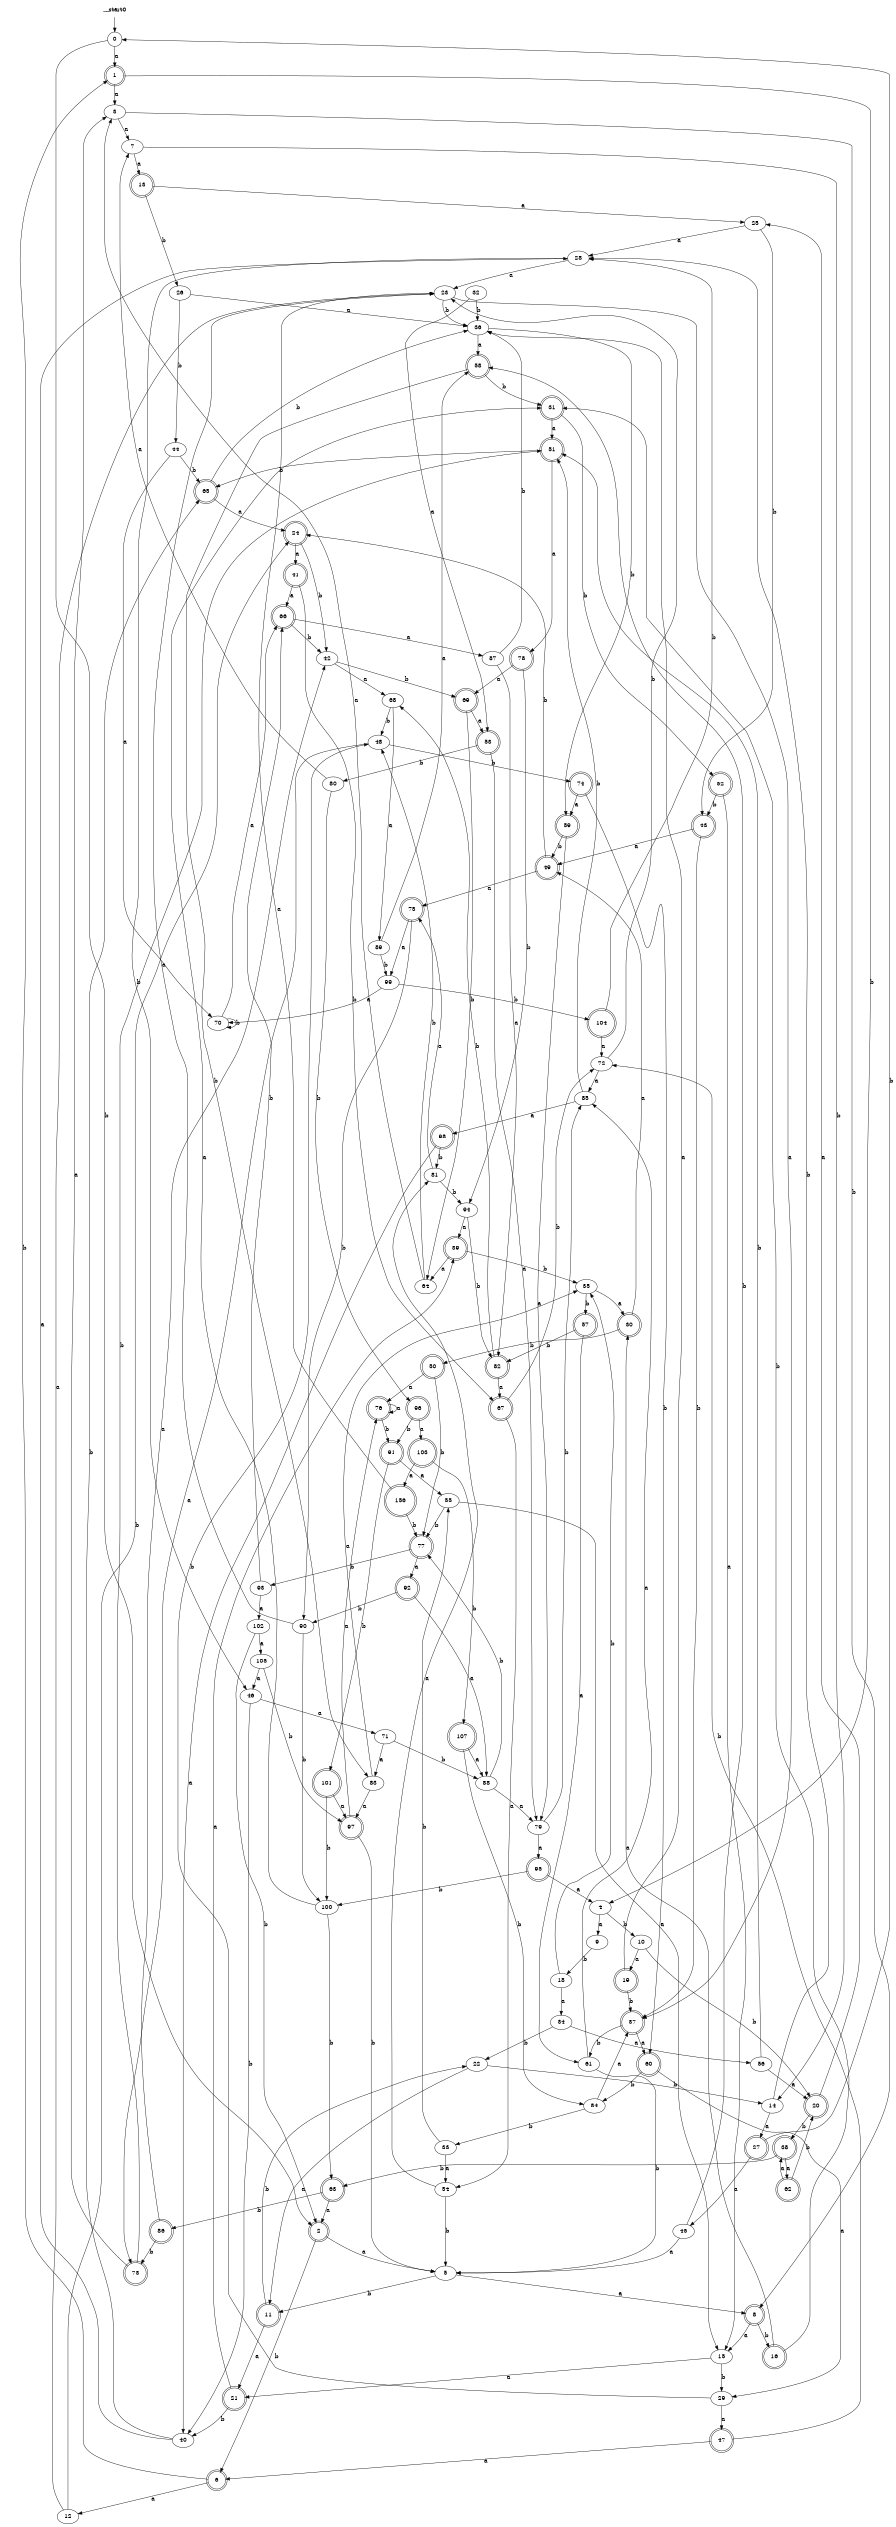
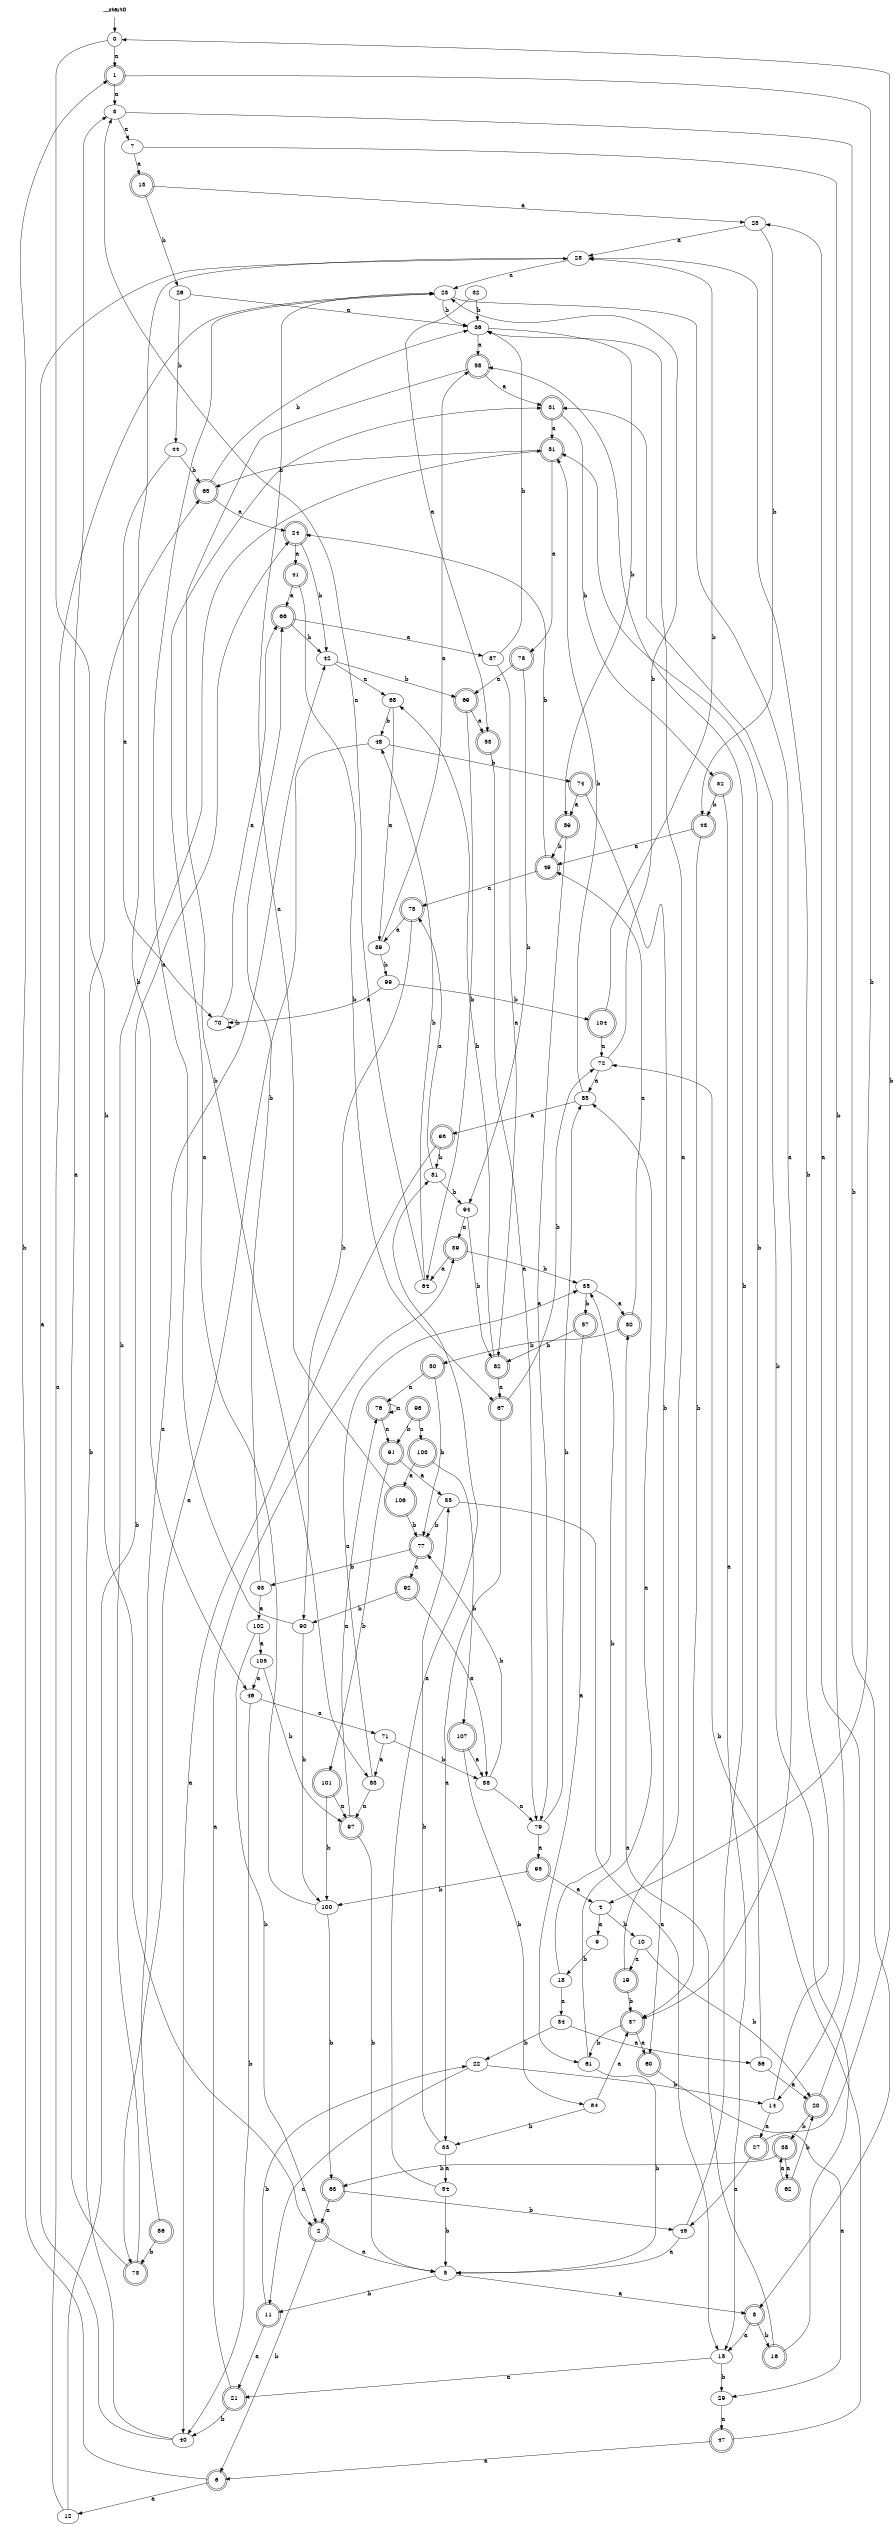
edge "58" -> "31": label "b" -> "a"
node "80": removed
edge "75" -> "99": now "75" -> "89"
edge "76" -> "91": label "b" -> "a"
node "156": label "156" -> "106"
edge "29" -> "48": removed, label "b"
edge "67" -> "54": now "67" -> "33"
edge "60" -> "84": removed, label "b"
edge "63" -> "86": now "63" -> "45"
